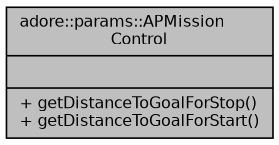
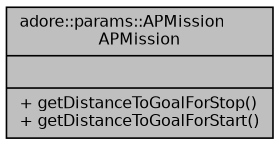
node "adore::params::APMission": text "Control" -> "APMission"
